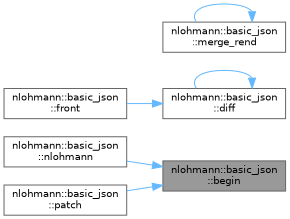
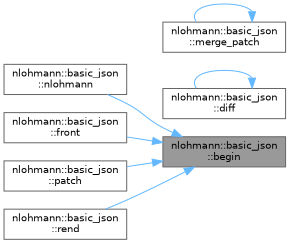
node "nlohmann::basic_json ::merge_rend": label "nlohmann::basic_json ::merge_rend" -> "nlohmann::basic_json ::merge_patch"
edge "nlohmann::basic_json ::front" -> "nlohmann::basic_json ::diff": now "nlohmann::basic_json ::front" -> "nlohmann::basic_json ::begin"
node "nlohmann::basic_json ::rend": added
